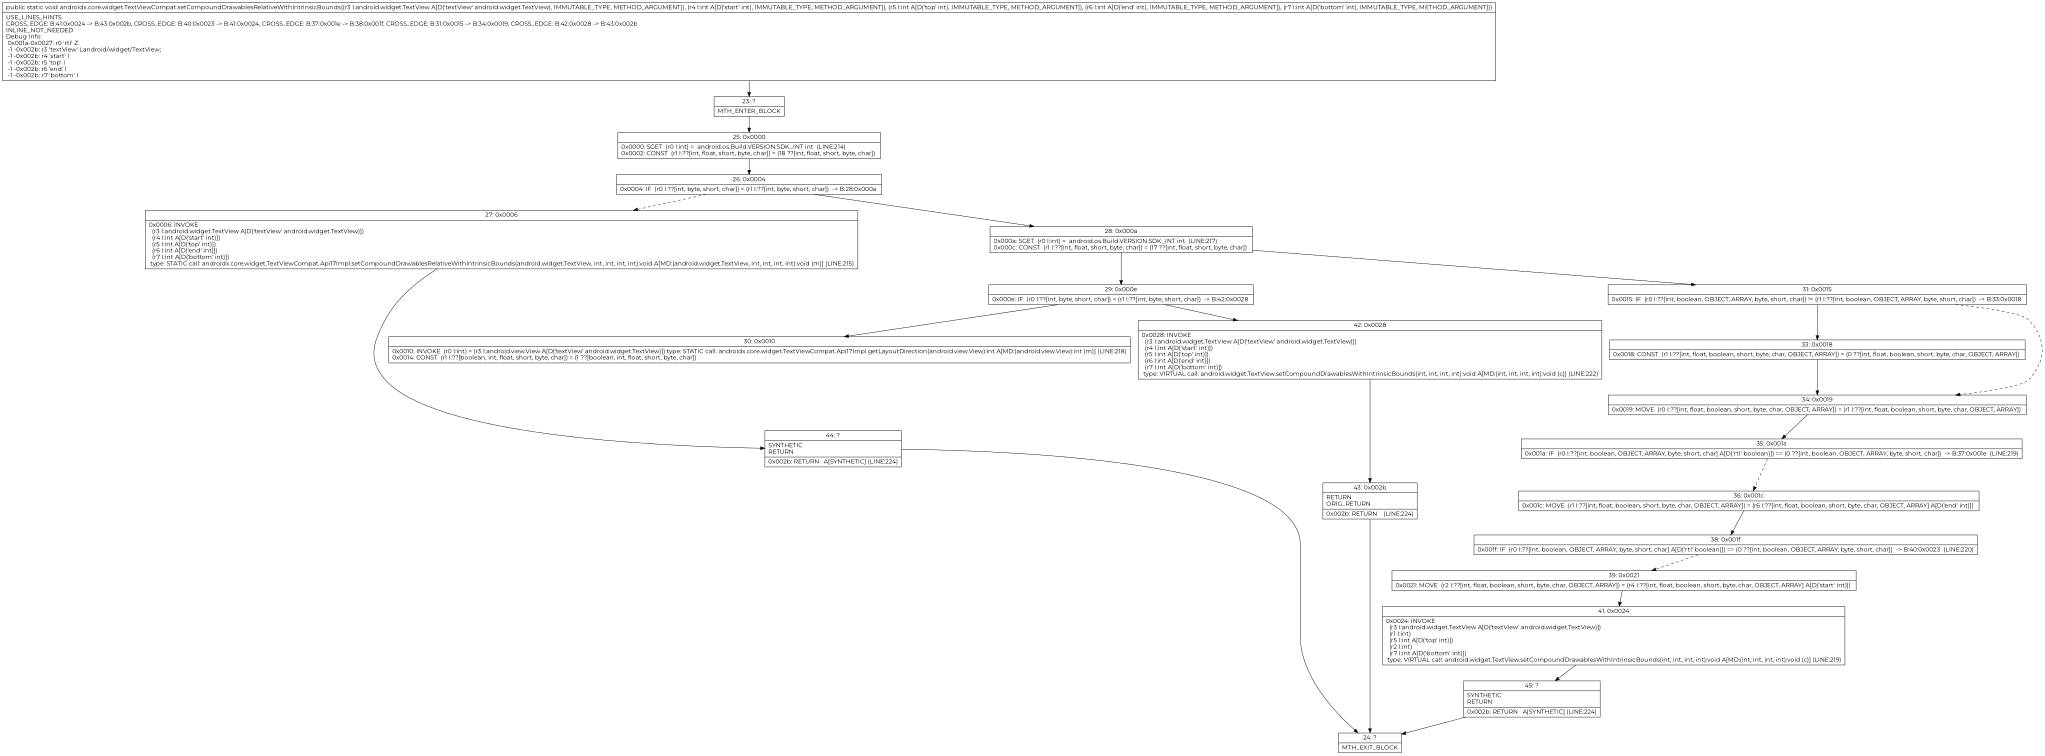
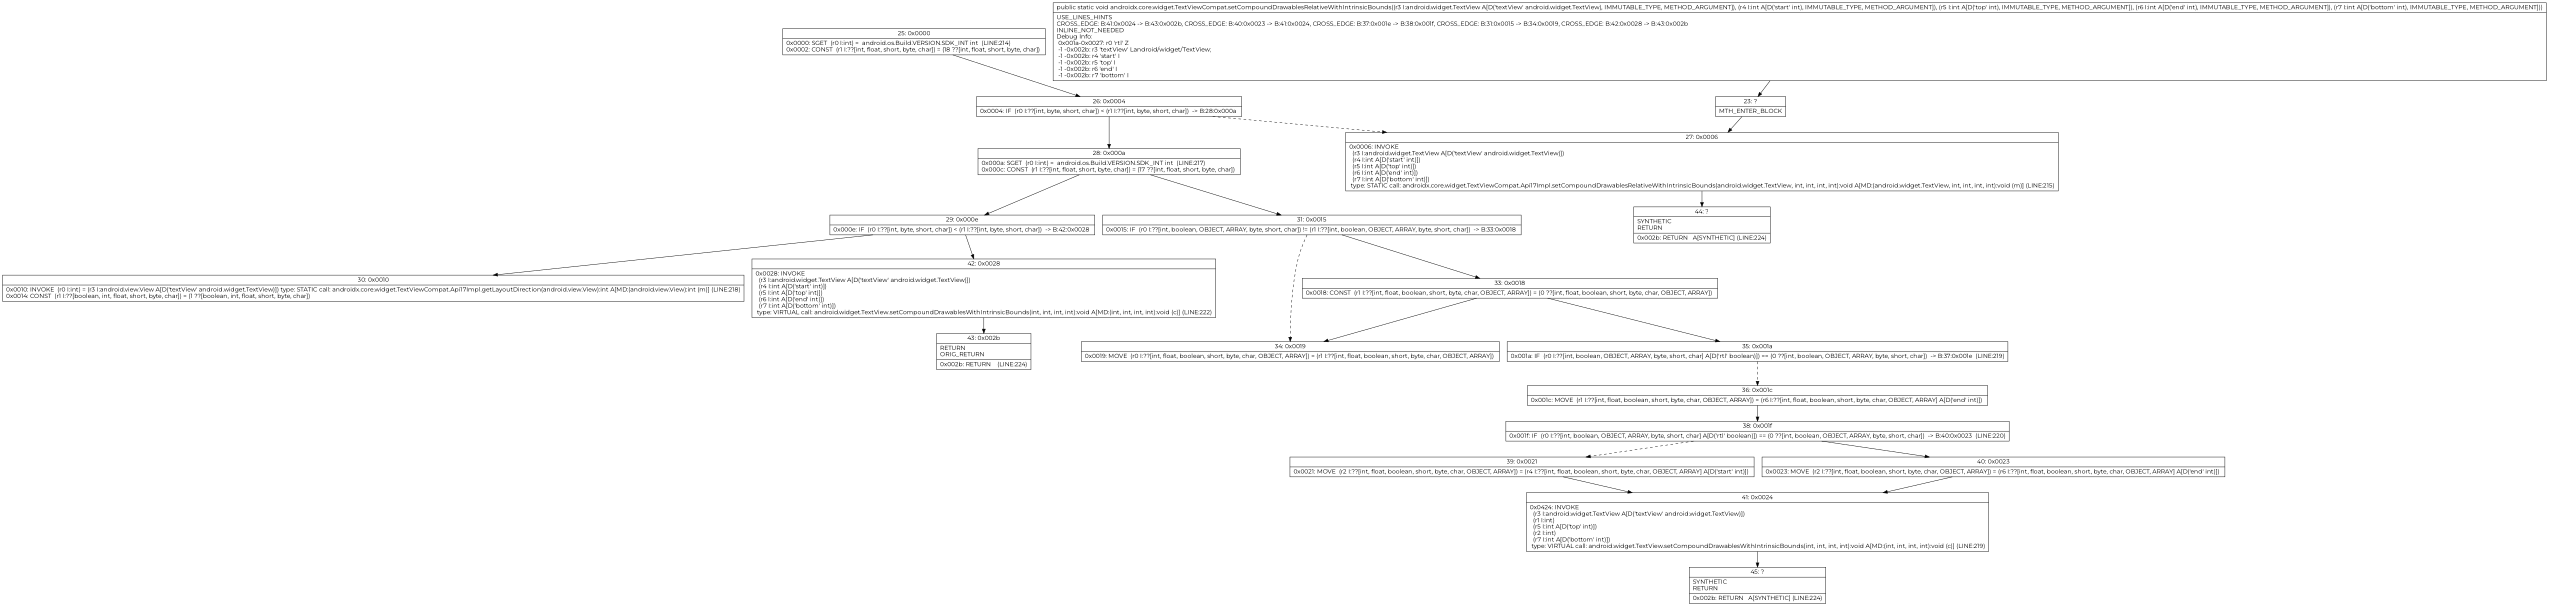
edge "23: ?" -> "25: 0x0000": now "23: ?" -> "27: 0x0006"
edge "34: 0x0019" -> "35: 0x001a": now "33: 0x0018" -> "35: 0x001a"
node "40: 0x0023": added
node "41: 0x0024": text "0x0024: INVOKE" -> "0x0424: INVOKE"
node "24: ?": removed
